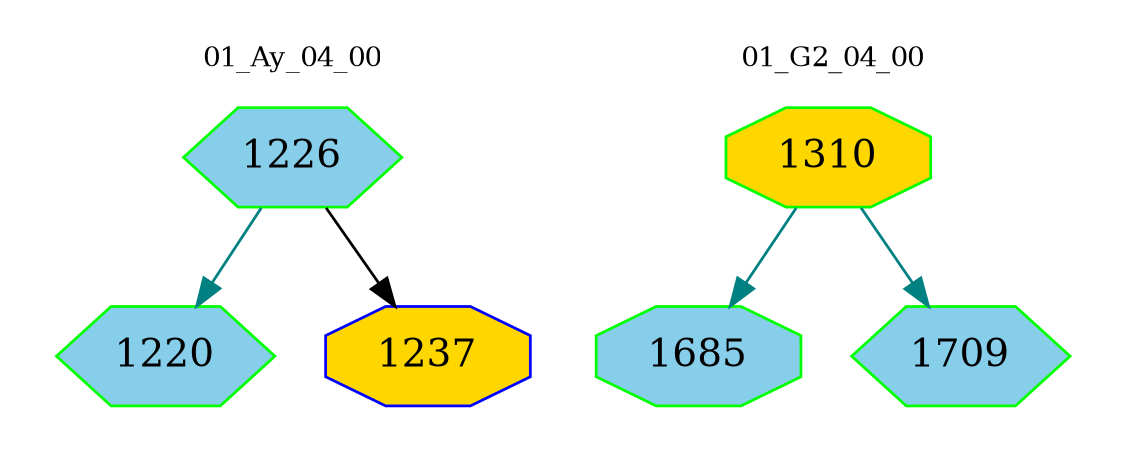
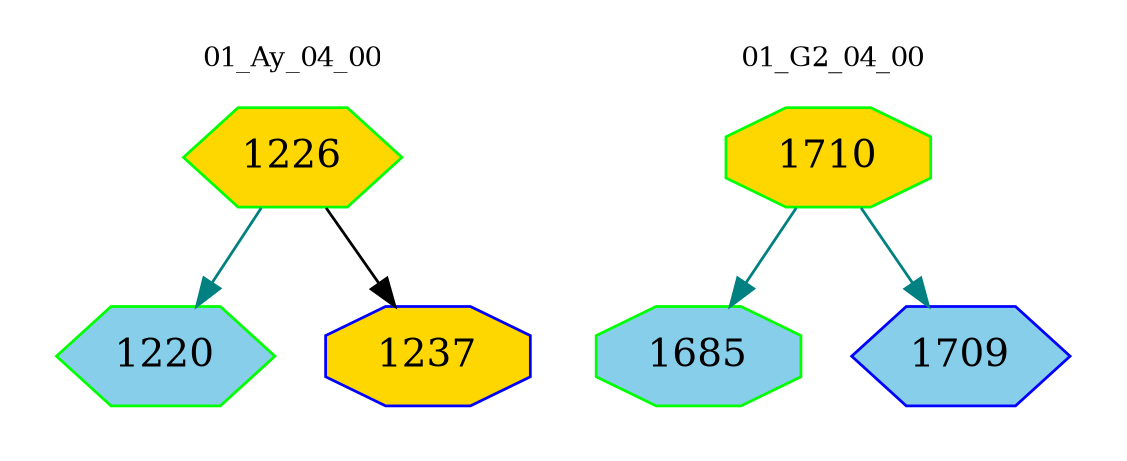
node "1226": fillcolor skyblue -> gold
node "1310": label "1310" -> "1710"
node "1709": color green -> blue
